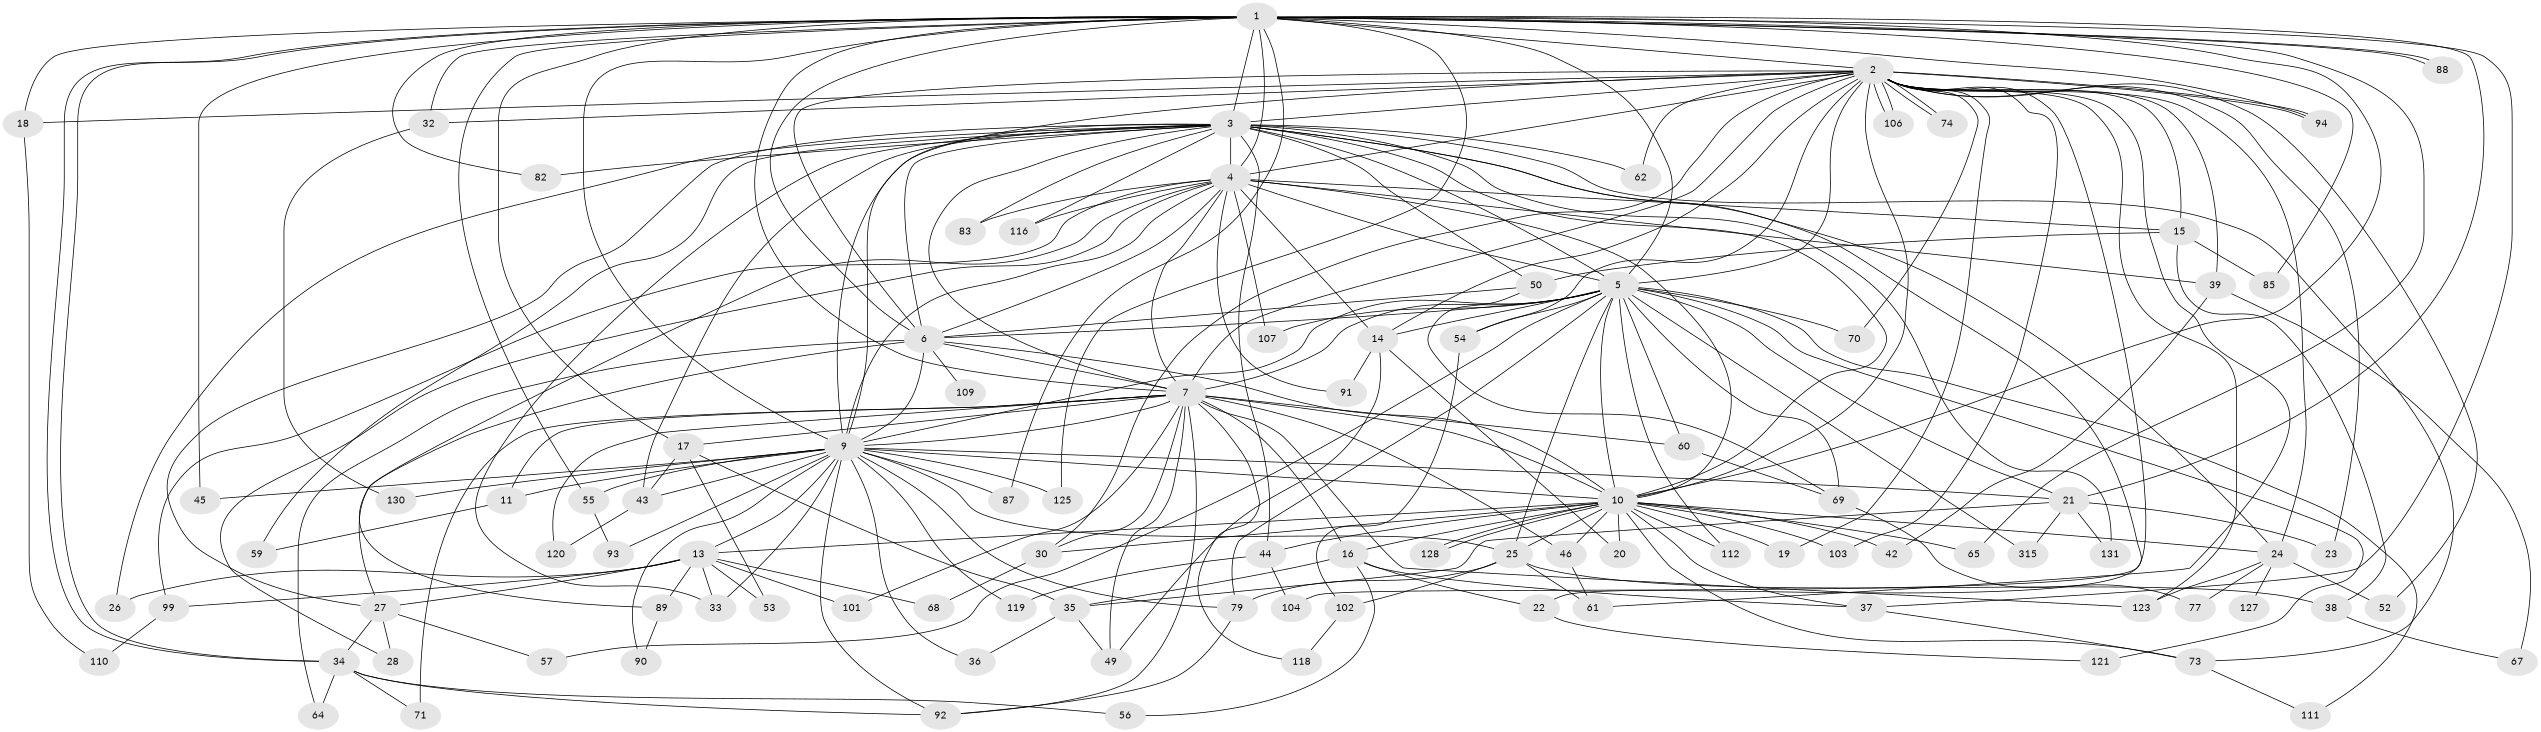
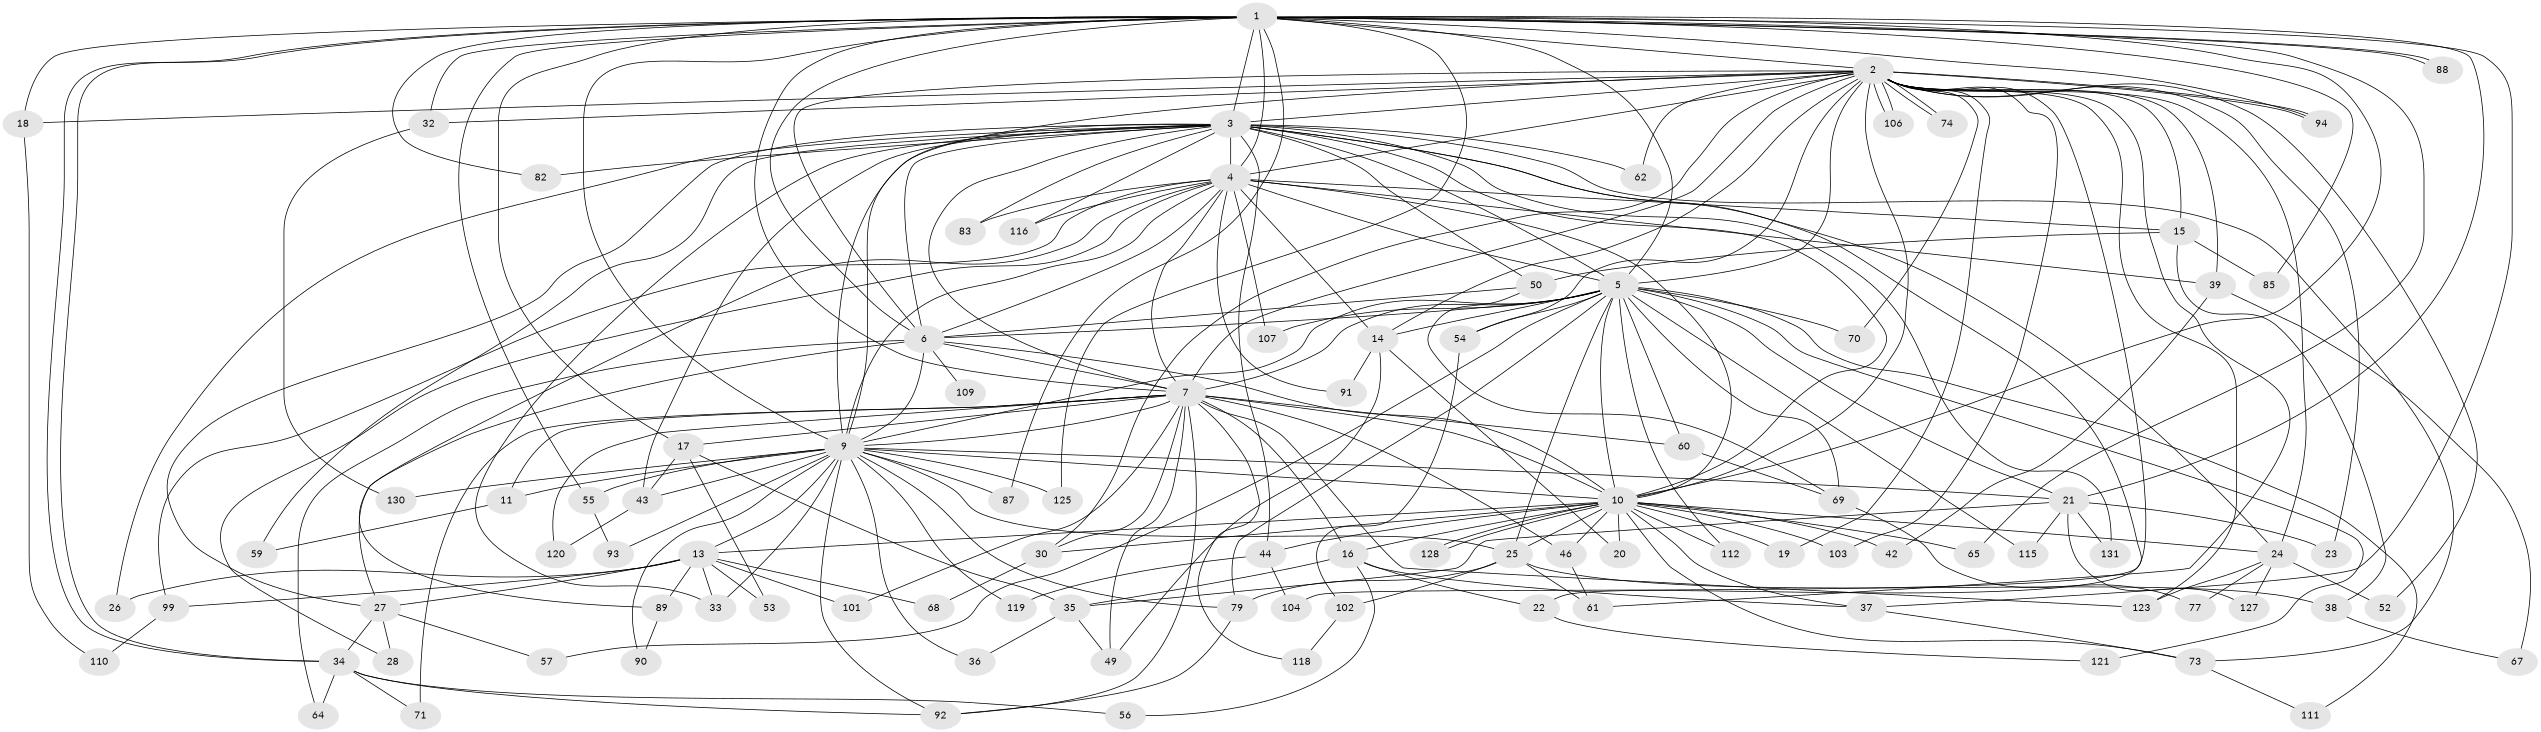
node "45": removed
node "315": label "315" -> "115"
edge "21" -- "127": added
